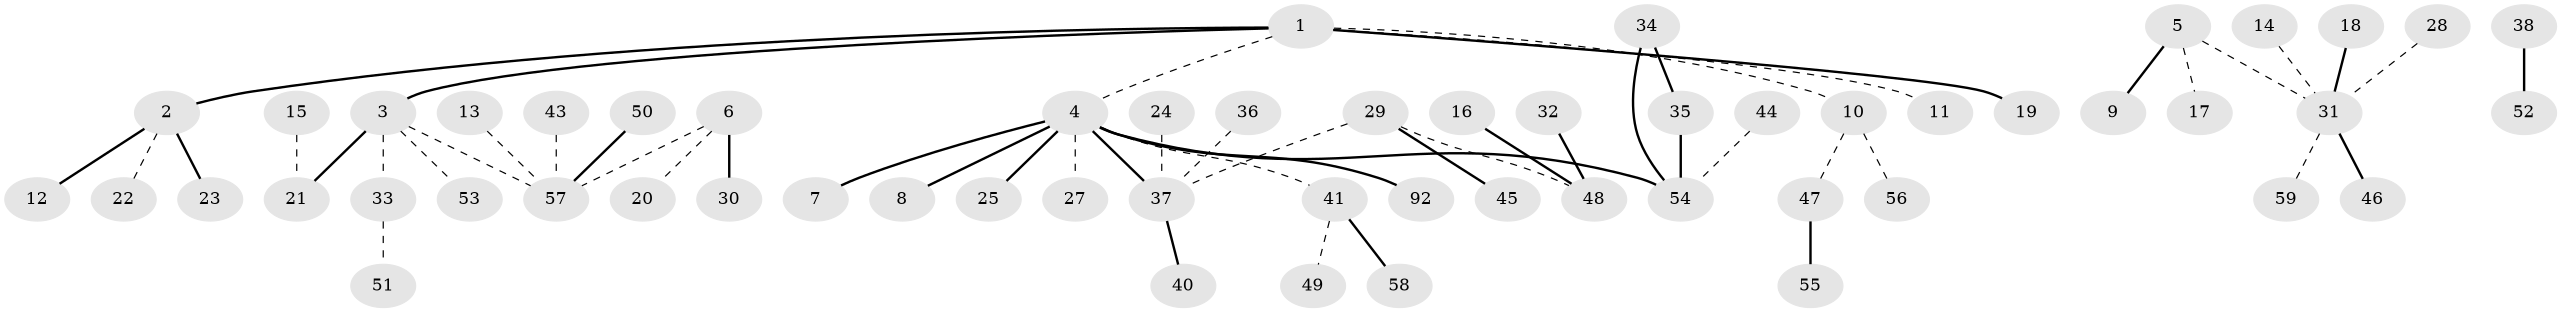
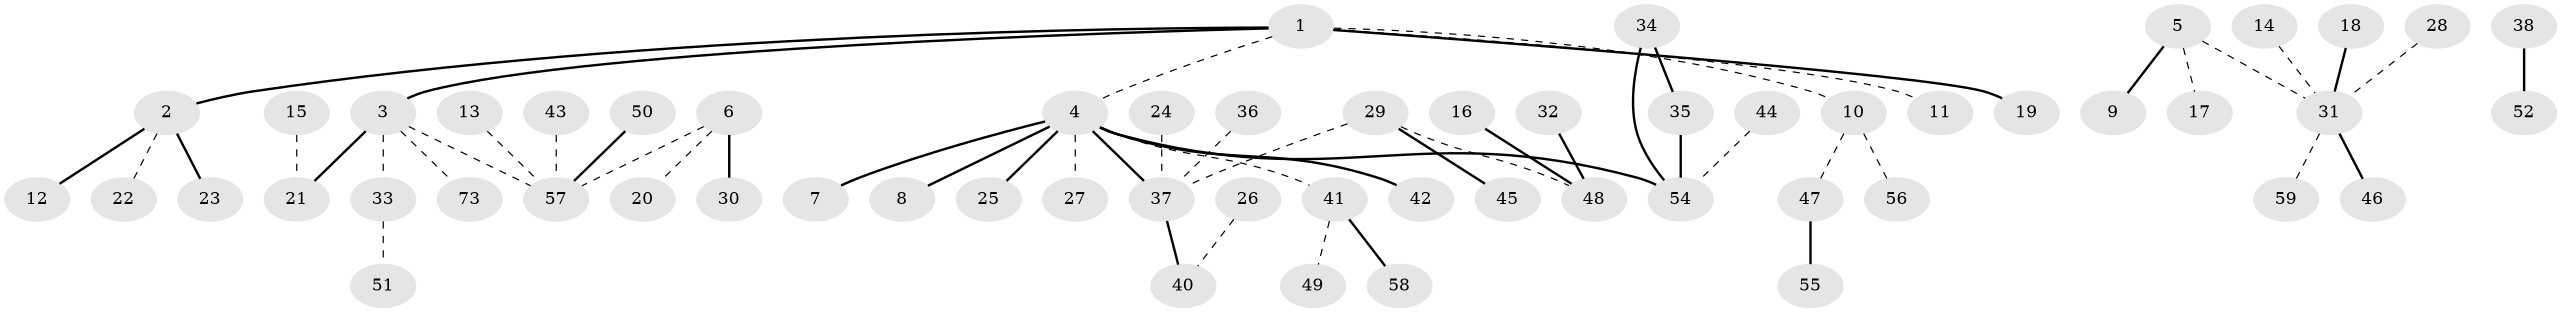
node "53": label "53" -> "73"
node "26": added
node "92": label "92" -> "42"
